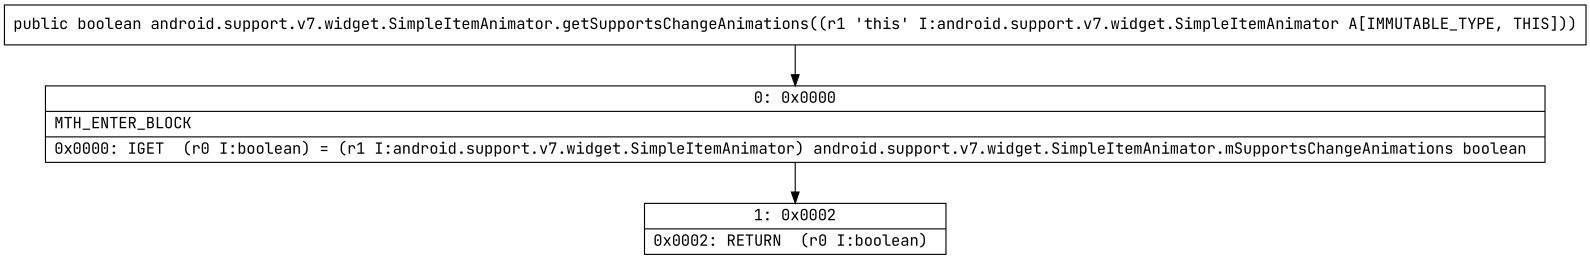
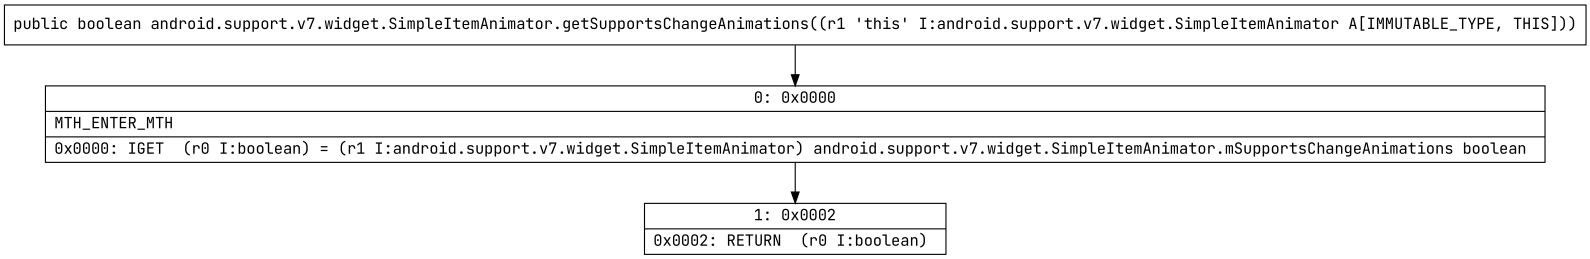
node "0: 0x0000": text "MTH_ENTER_BLOCK" -> "MTH_ENTER_MTH"
